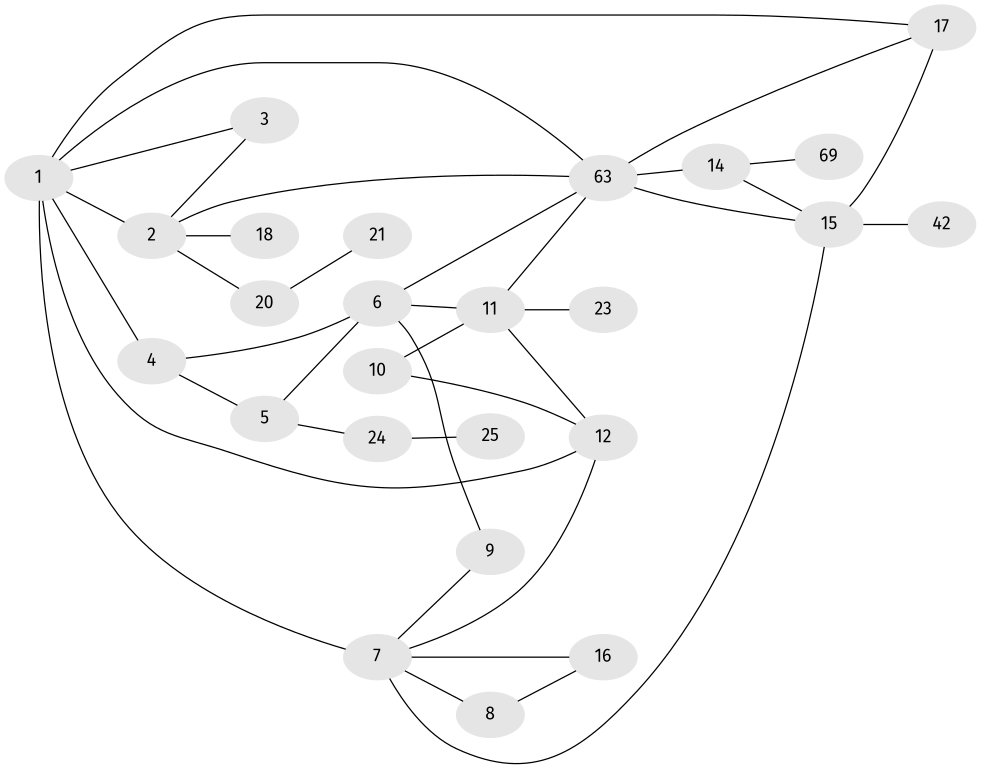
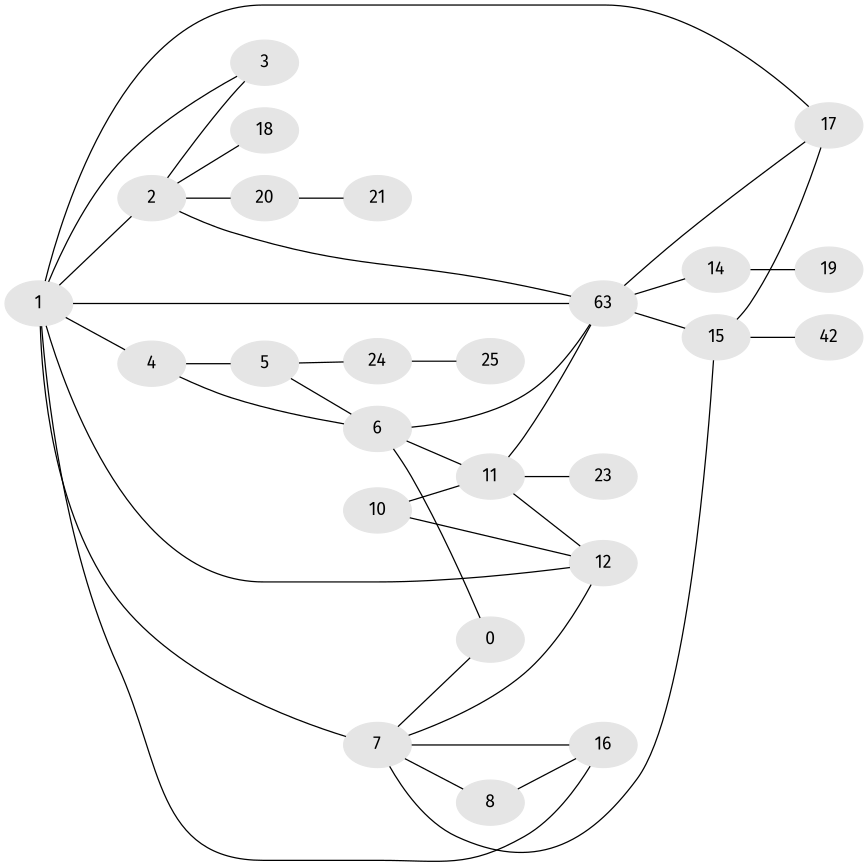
node "69": label "69" -> "19"
edge "14" -- "15": removed
node "9": label "9" -> "0"
edge "1" -- "16": added
